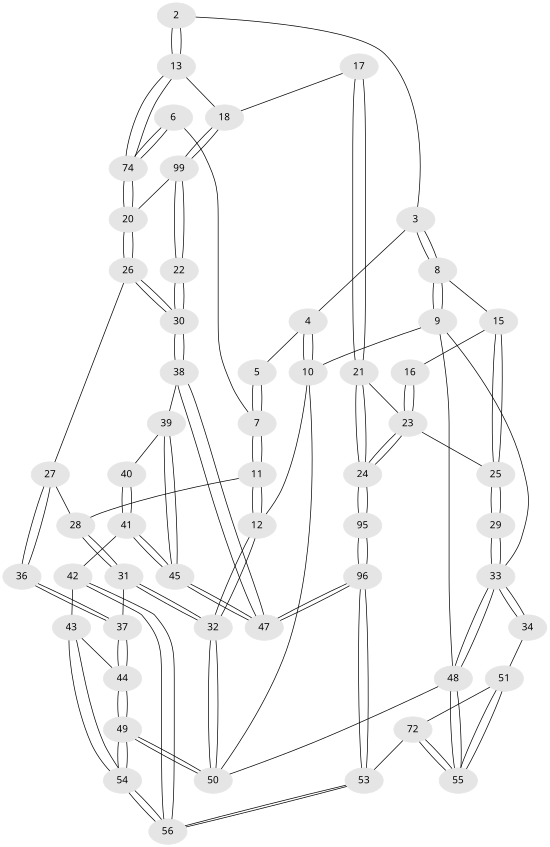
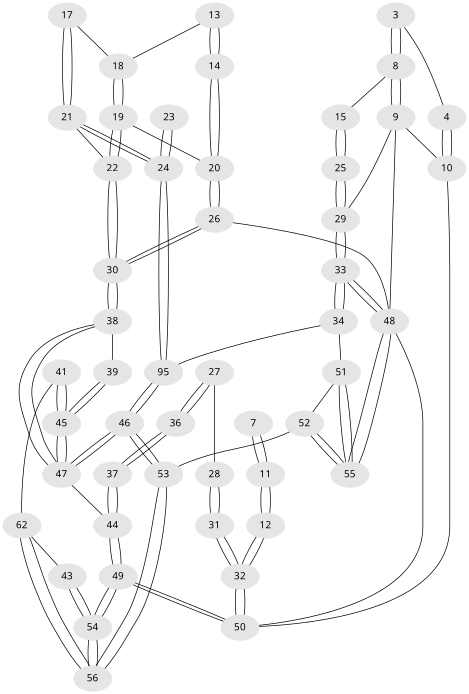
node "2": removed
node "6": removed
node "74": label "74" -> "14"
node "99": label "99" -> "19"
edge "34" -- "95": added
edge "26" -- "27": now "26" -- "48"
node "5": removed
node "16": removed
edge "21" -- "23": now "21" -- "22"
edge "9" -- "33": now "9" -- "29"
edge "23" -- "25": removed
edge "10" -- "12": removed
node "40": removed
edge "11" -- "28": removed
node "42": label "42" -> "62"
node "96": label "96" -> "46"
edge "31" -- "37": removed
edge "43" -- "44": now "47" -- "44"
node "72": label "72" -> "52"
